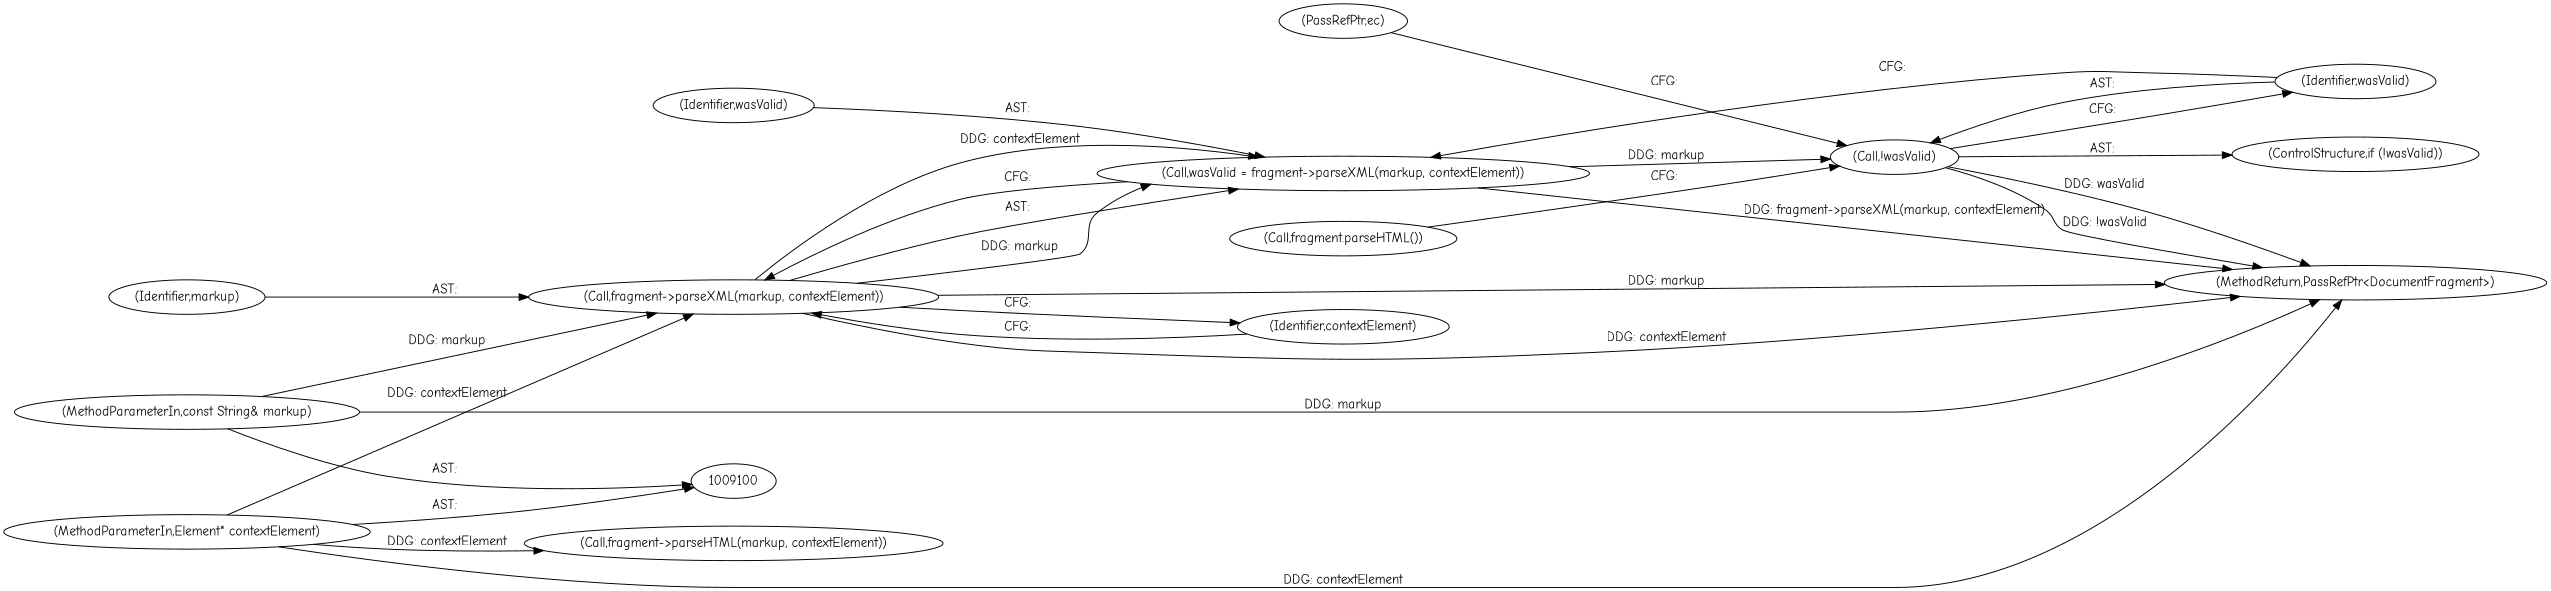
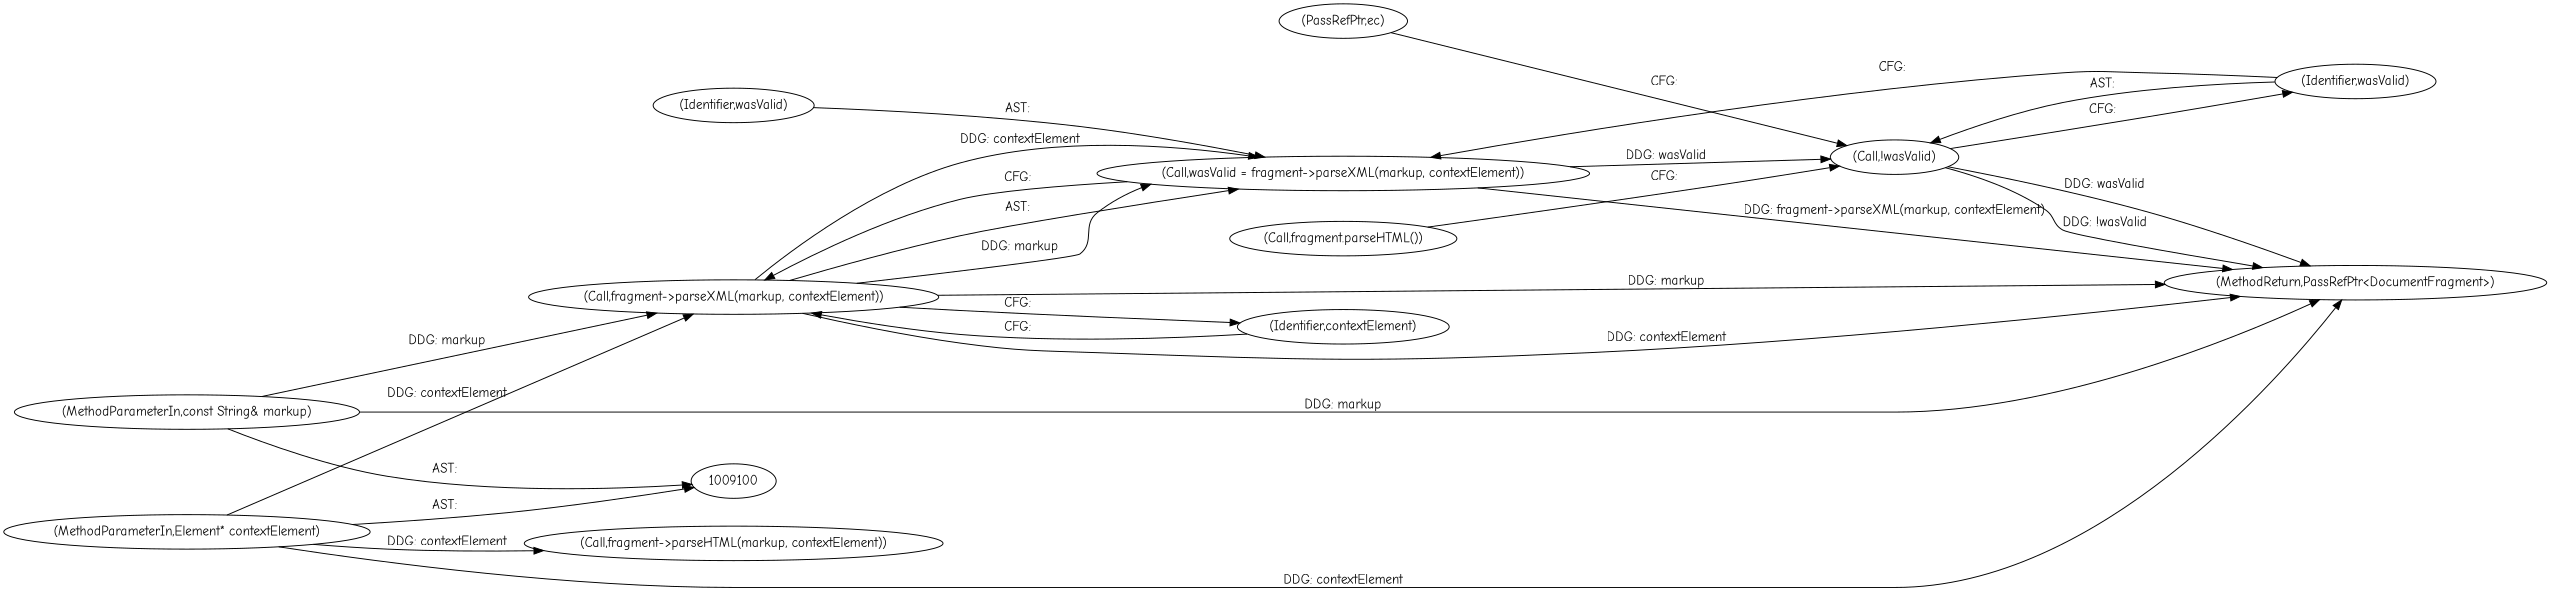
node "(ControlStructure,if (!wasValid))": removed
edge "(Call,wasValid = fragment->parseXML(markup, contextElement))" -> "(Call,!wasValid)": label "DDG: markup" -> "DDG: wasValid"
node "(Identifier,markup)": removed
